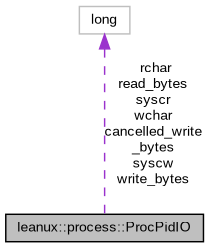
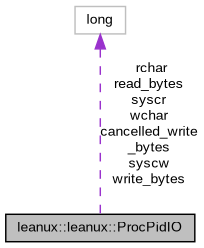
node "leanux::process::ProcPidIO": label "leanux::process::ProcPidIO" -> "leanux::leanux::ProcPidIO"
